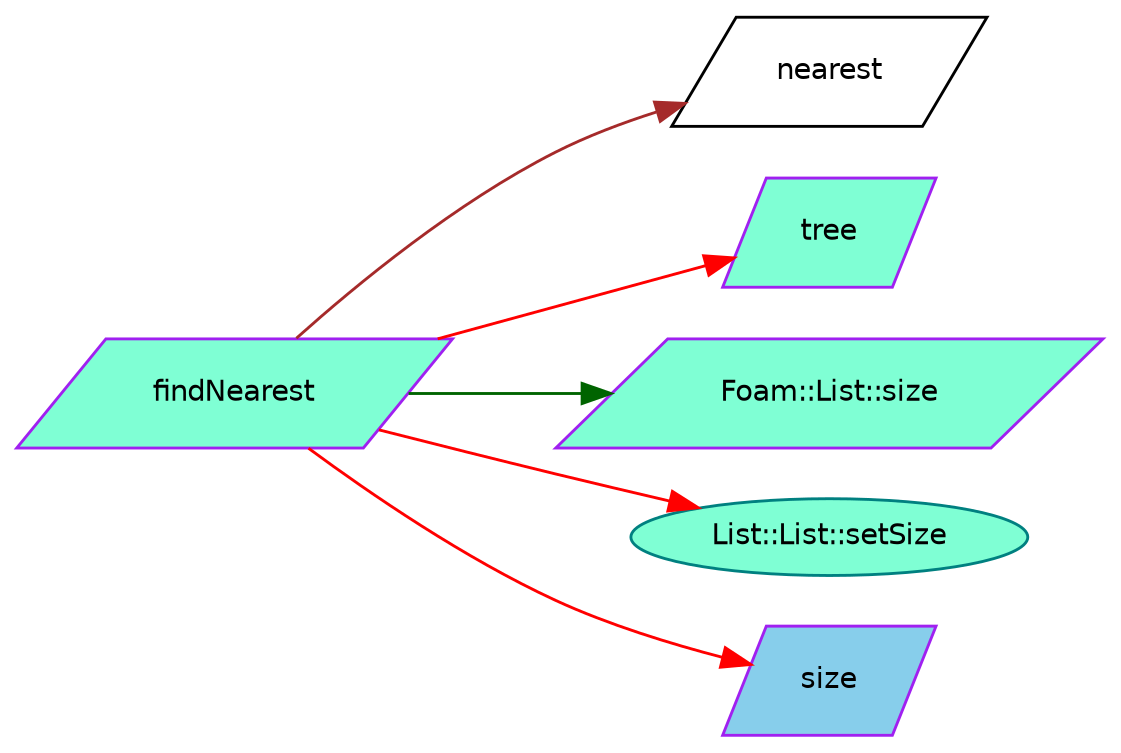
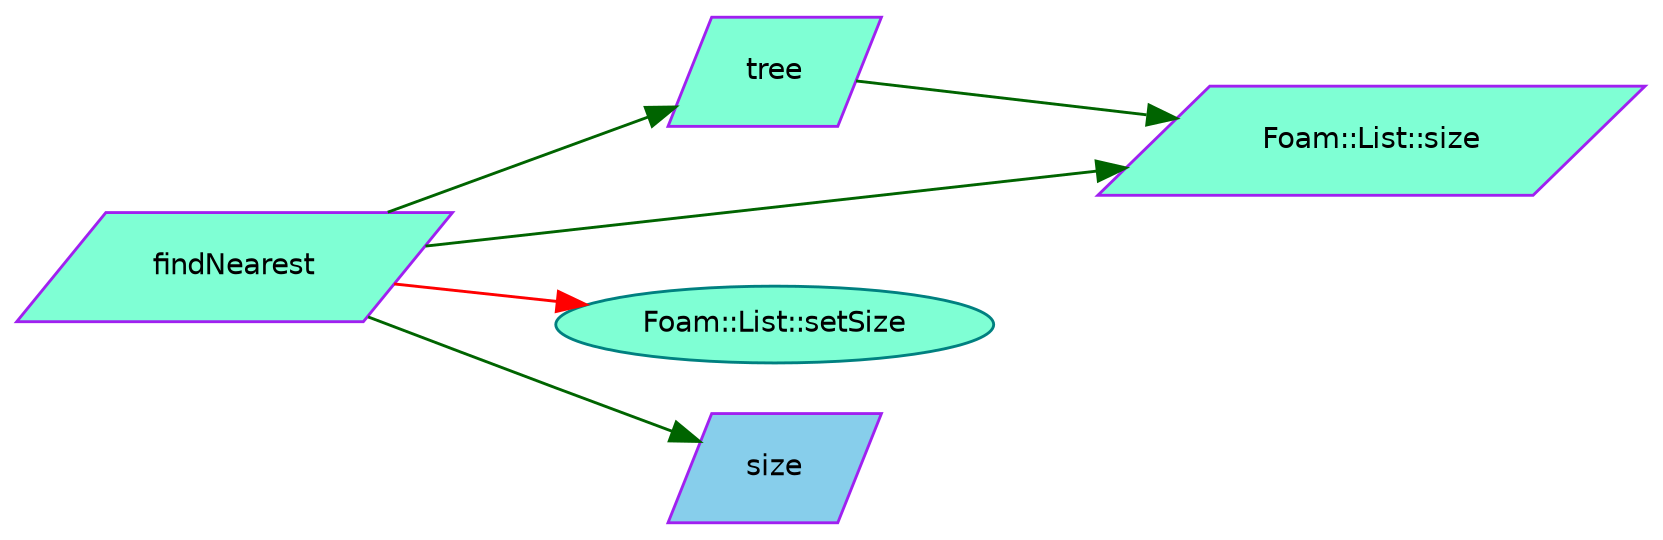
node "nearest": removed
edge "tree" -> "Foam::List::size": added
edge "findNearest" -> "tree": color red -> darkgreen
node "List::List::setSize": label "List::List::setSize" -> "Foam::List::setSize"
edge "findNearest" -> "size": color red -> darkgreen
